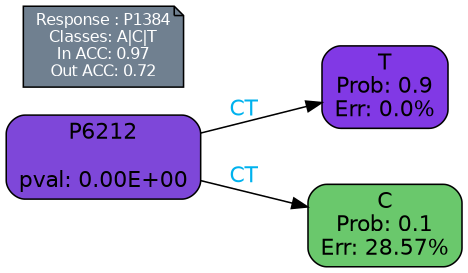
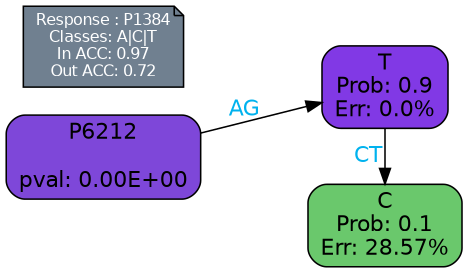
edge "P6212 pval: 0.00E+00" -> "T Prob: 0.9 Err: 0.0%": label "CT" -> "AG"
edge "P6212 pval: 0.00E+00" -> "C Prob: 0.1 Err: 28.57%": now "T Prob: 0.9 Err: 0.0%" -> "C Prob: 0.1 Err: 28.57%"
